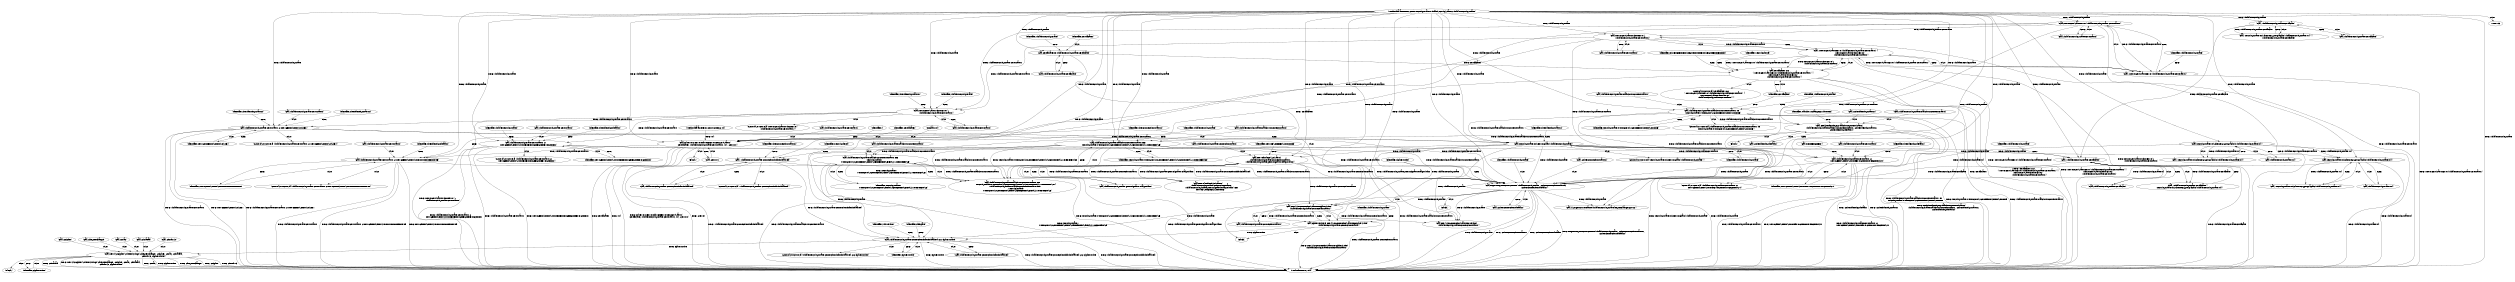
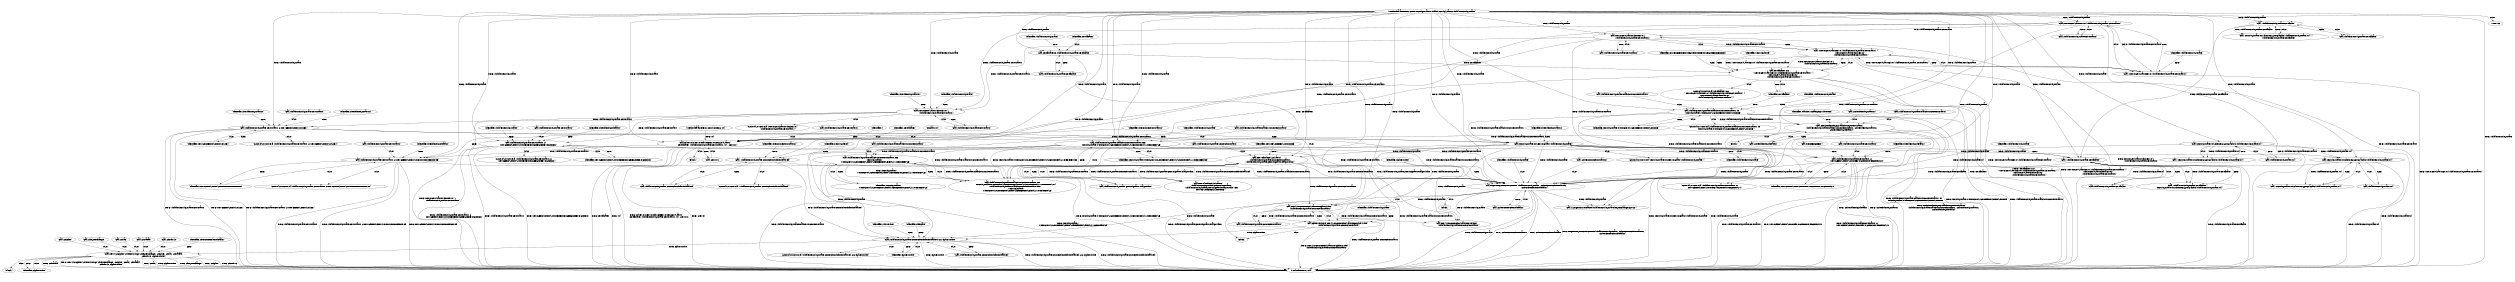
node "(Identifier,site_connection_details_)": added
edge "(Call,!visible_security_state.connection_info_initialized)" -> "(MethodReturn,void)": removed, label "DDG: !visible_security_state.connection_info_initialized"
